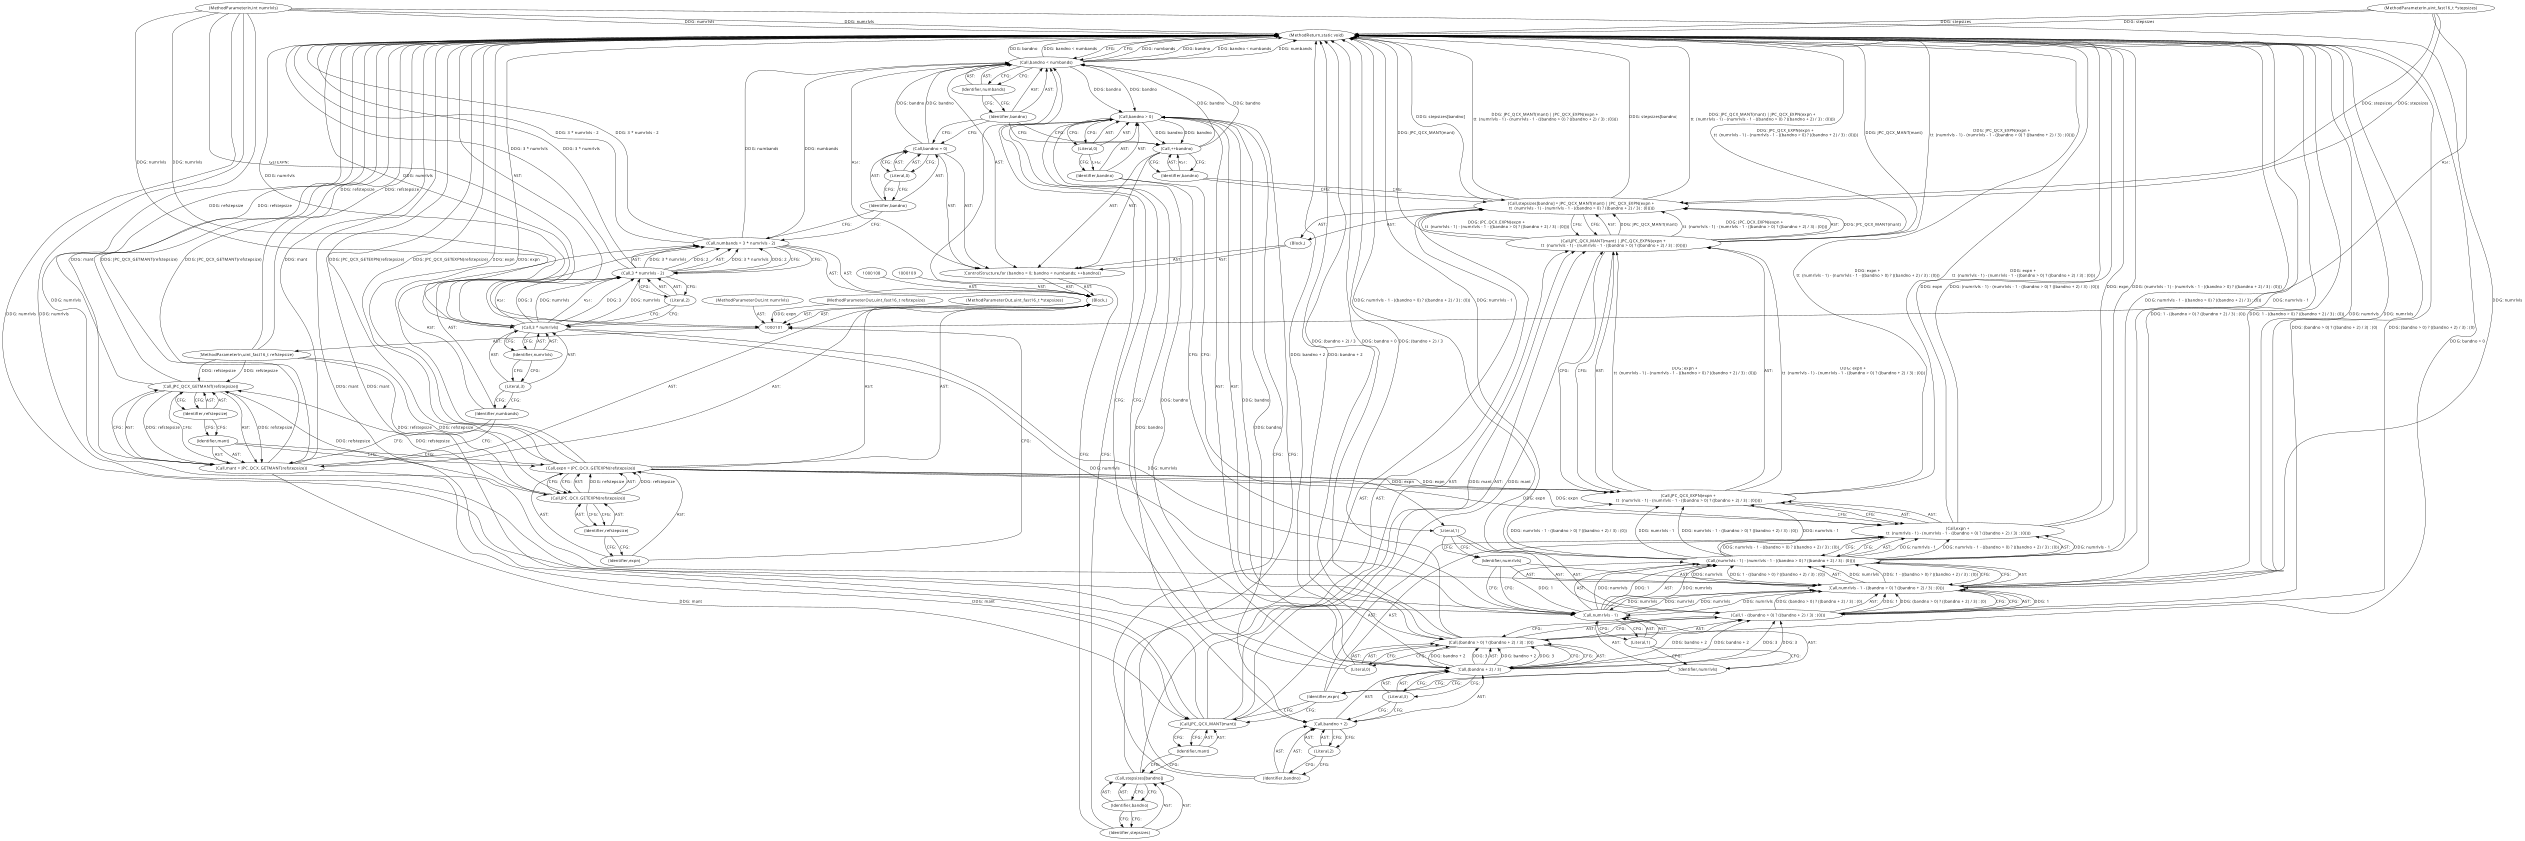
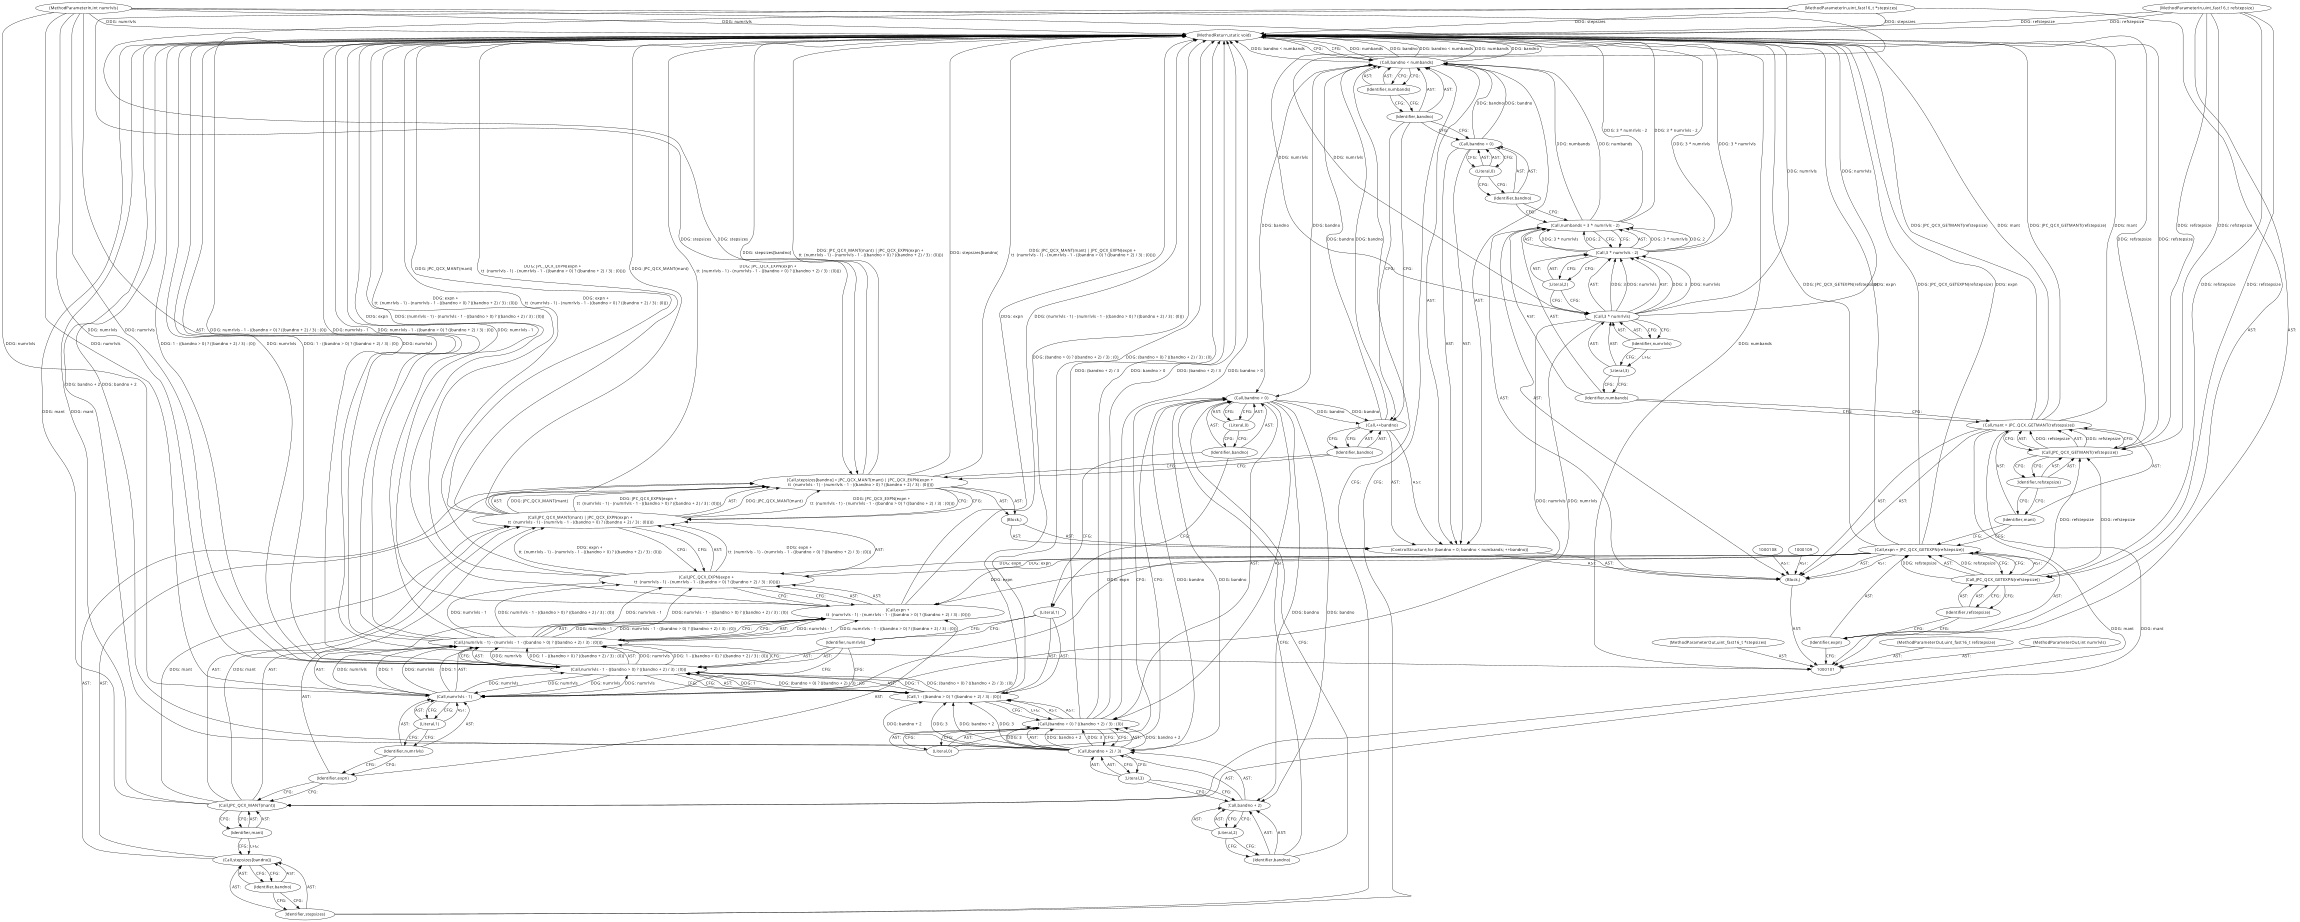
edge "(MethodParameterIn,int numrlvls)" -> "1000101": label "GETEXPN: " -> "AST: "
edge "(MethodReturn,static void)" -> "1000101": label "AST: " -> "DDG: numbands"
edge "(MethodParameterOut,uint_fast16_t refstepsize)" -> "1000101": label "DDG: expn" -> "AST: "
edge "1000101" -> "(MethodParameterIn,uint_fast16_t refstepsize)": reversed
